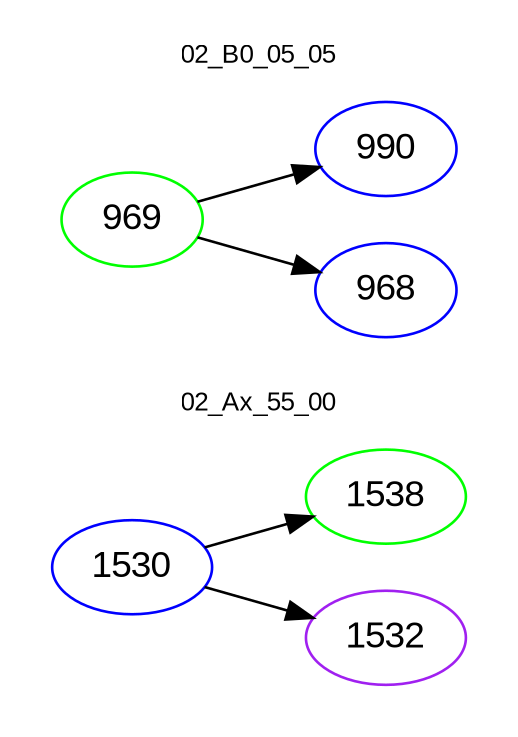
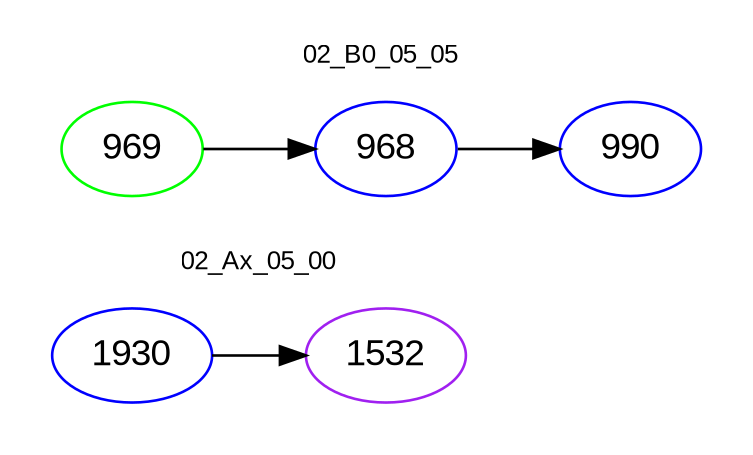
edge "969" -> "990": now "968" -> "990"
cluster "02_Ax_55_00": label "02_Ax_55_00" -> "02_Ax_05_00"
node "1538": removed
node "1530": label "1530" -> "1930"
